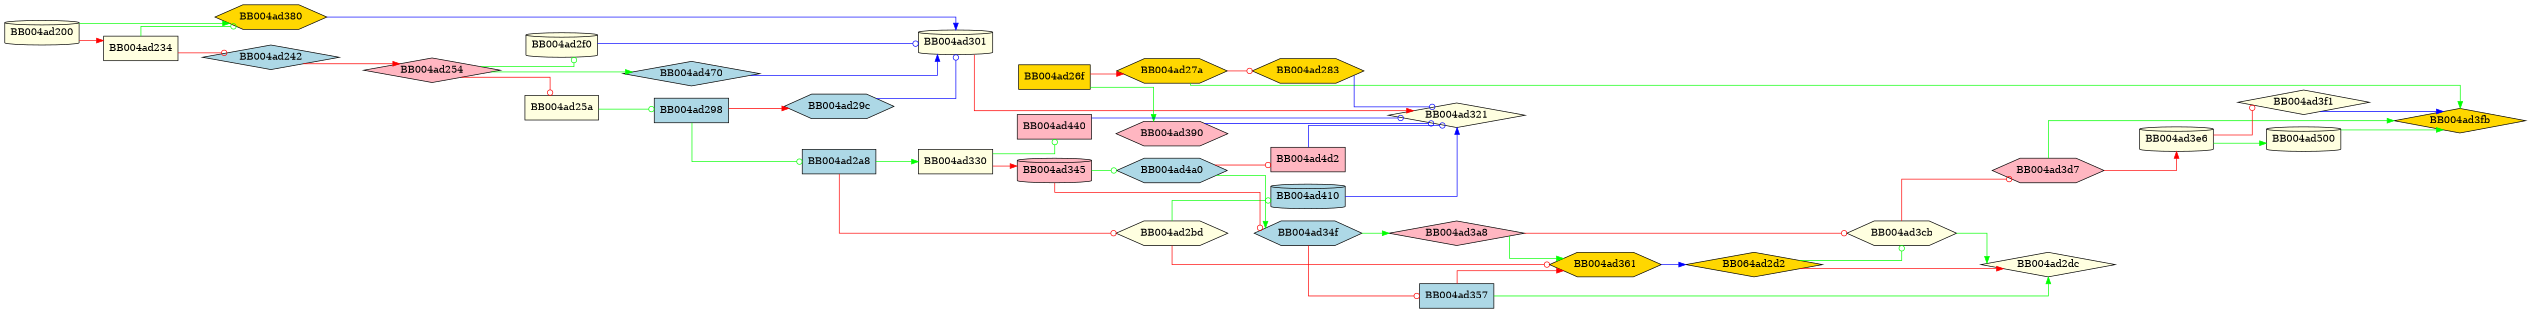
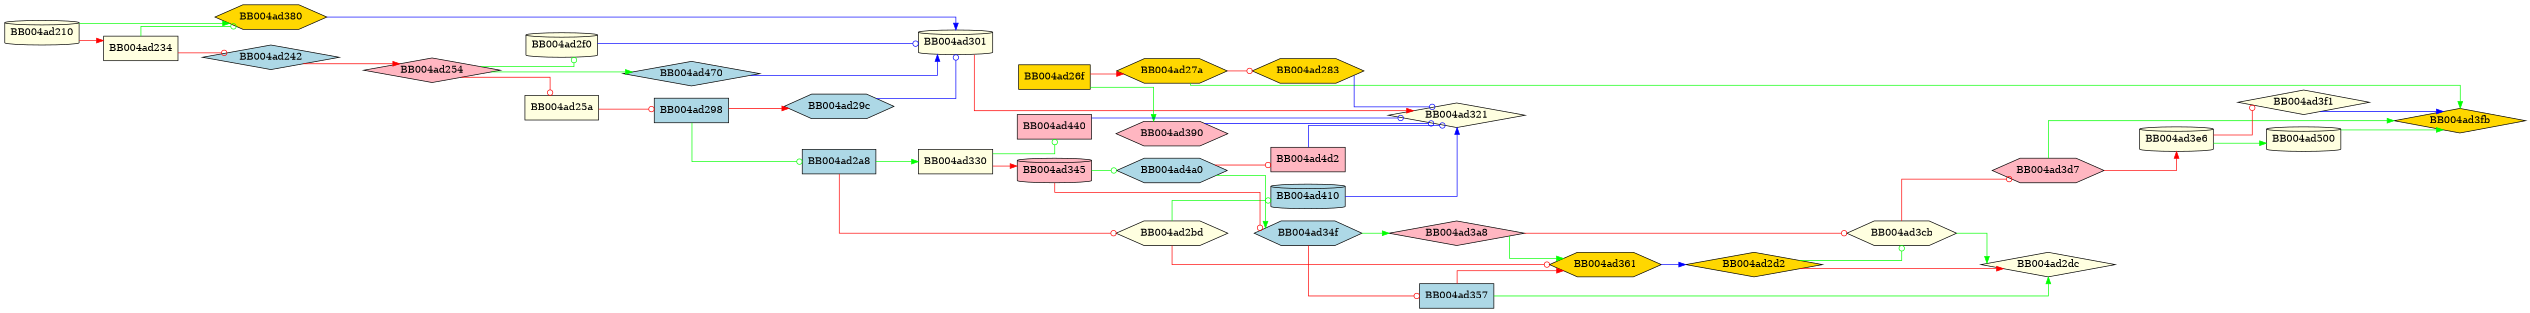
node "BB004ad200": label "BB004ad200" -> "BB004ad210"
edge "BB004ad25a" -> "BB004ad298": color green -> red
node "BB064ad2d2": label "BB064ad2d2" -> "BB004ad2d2"
